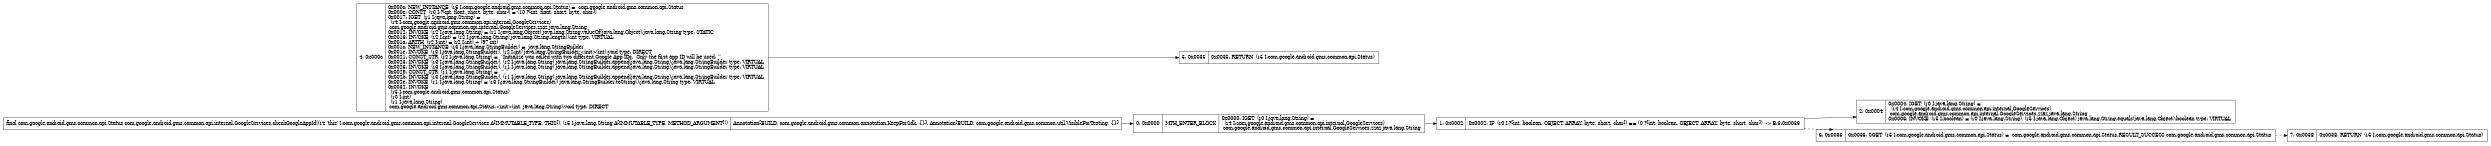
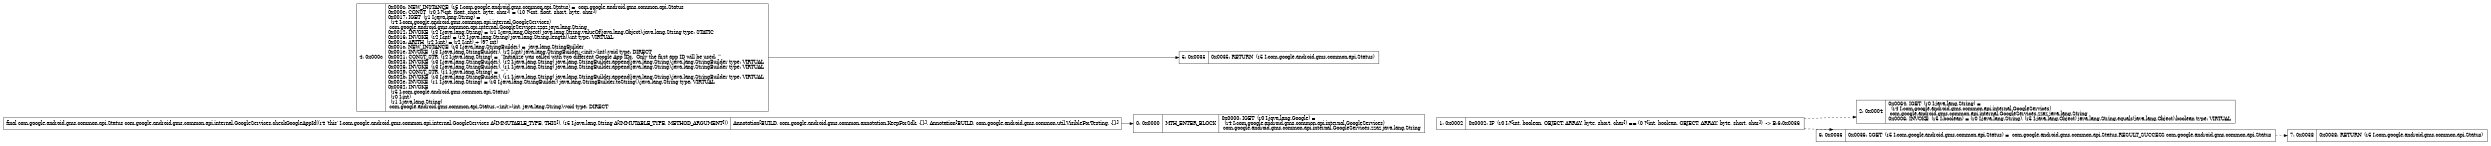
node "2: 0x0004": text "0x0004: IGET  (r0 I:java.lang.String) =" -> "0x0064: IGET  (r0 I:java.lang.String) ="
edge "1: 0x0002" -> "2: 0x0004": style solid -> dashed
node "0: 0x0000": text "0x0000: IGET  (r0 I:java.lang.String) =" -> "0x0000: IGET  (r0 I:java.lang.Google) ="
edge "0: 0x0000" -> "1: 0x0002": removed
